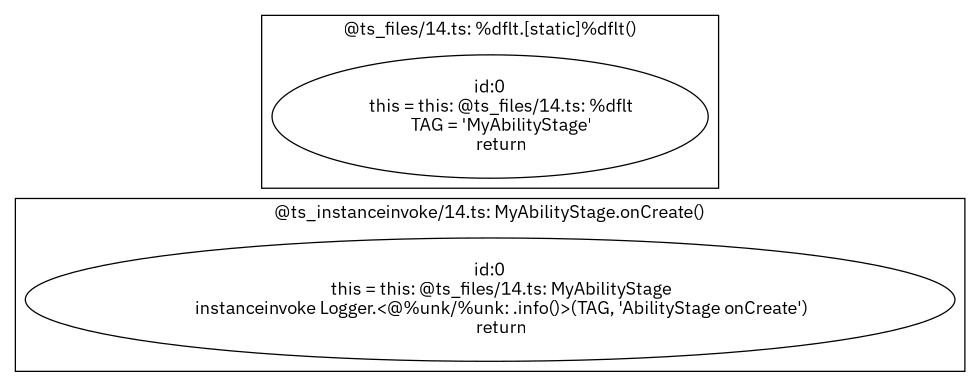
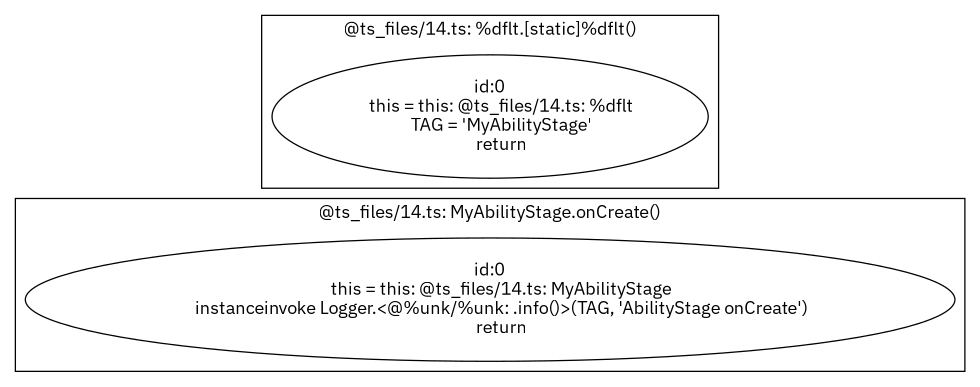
cluster "@ts_instanceinvoke/14.ts: MyAbilityStage.onCreate()": label "@ts_instanceinvoke/14.ts: MyAbilityStage.onCreate()" -> "@ts_files/14.ts: MyAbilityStage.onCreate()"
